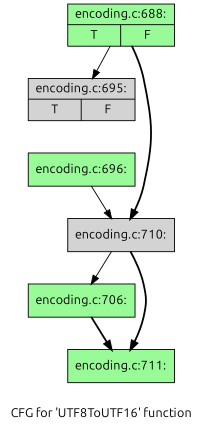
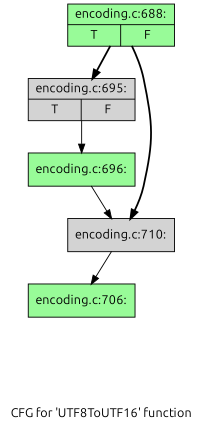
edge "encoding.c:688:" -> "encoding.c:695:": style solid -> bold
edge "encoding.c:695:" -> "encoding.c:696:": added
node "encoding.c:711:": removed
